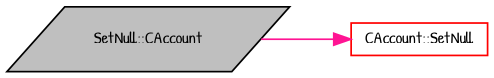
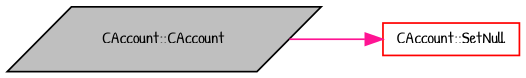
node "SetNull::CAccount": label "SetNull::CAccount" -> "CAccount::CAccount"
